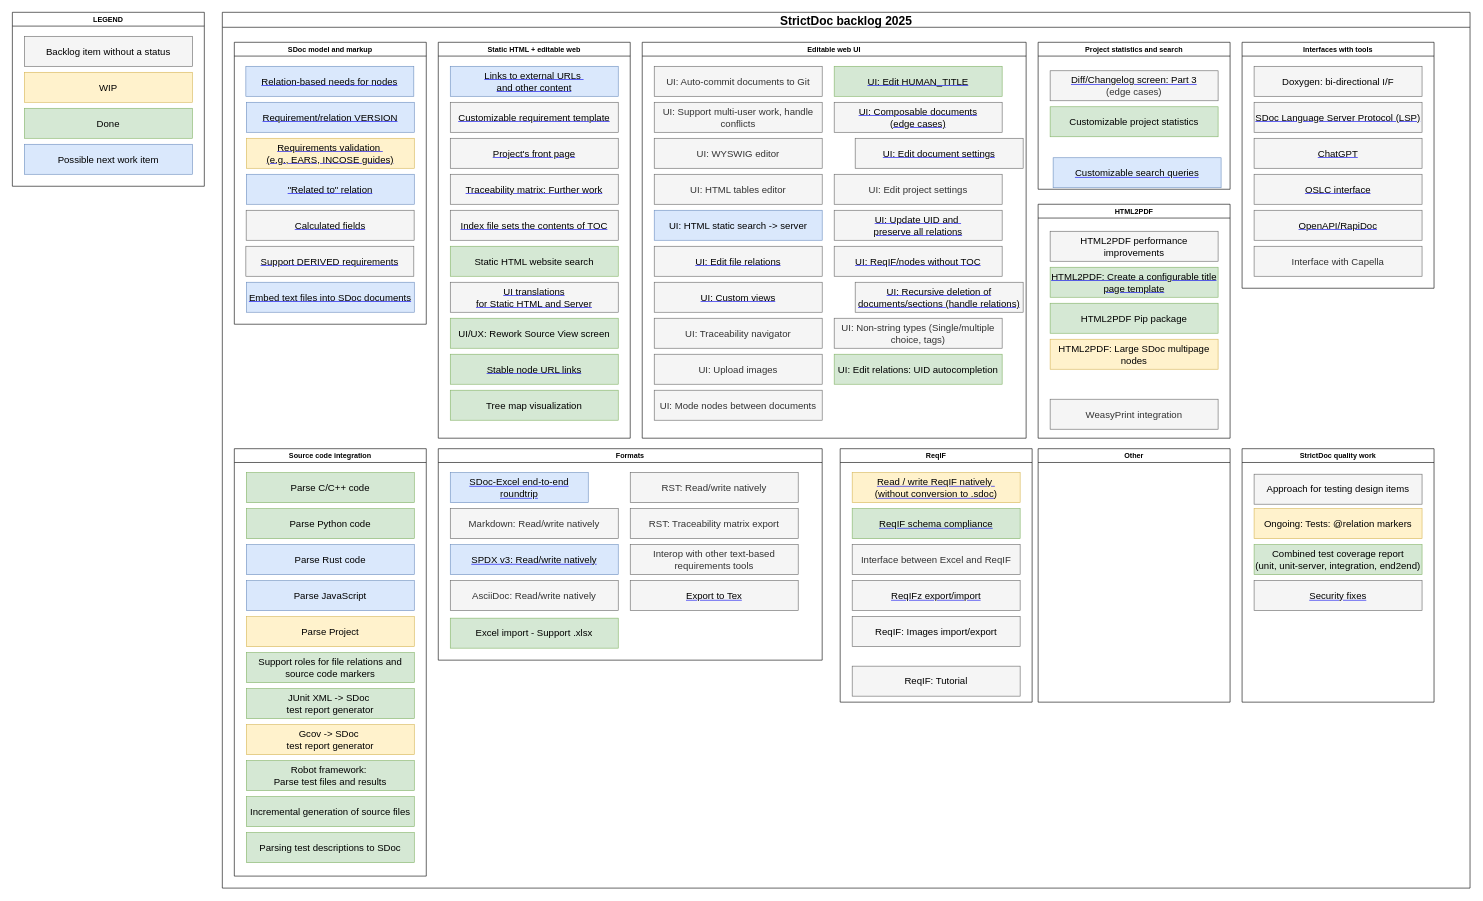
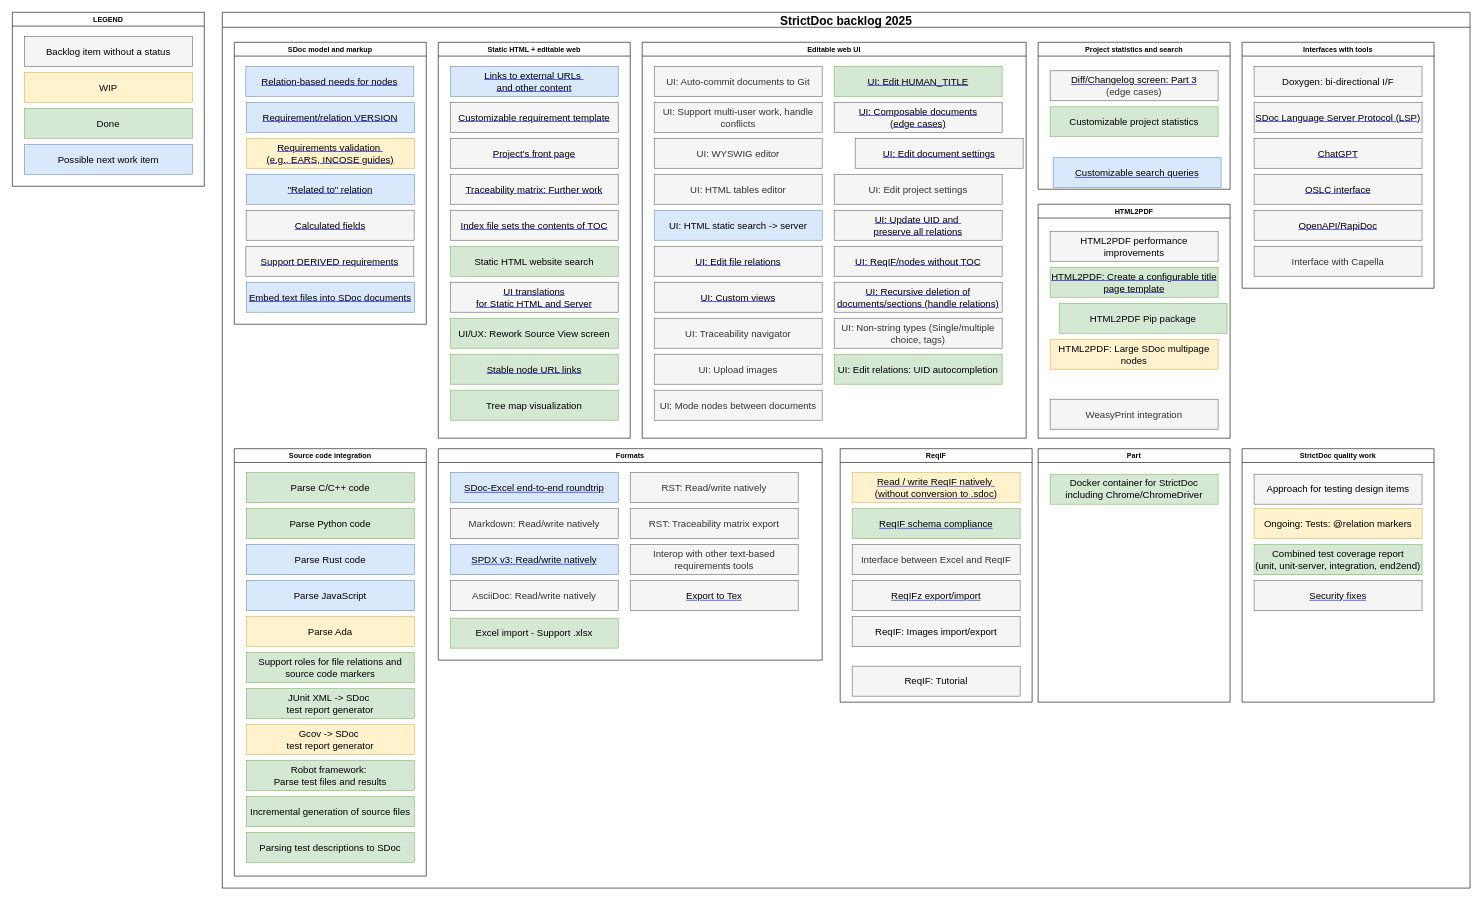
node "UI: Recursive deletion of documents/sections (handle relations)": moved (939, 297) -> (918, 297)
node "HTML2PDF Pip package": moved (1134, 318) -> (1143, 318)
node "Other": label "Other" -> "Part"
node "SDoc-Excel end-to-end roundtrip": size 138x30 -> 168x30
node "Docker container for StrictDoc including Chrome/ChromeDriver": added
node "Parse Project": label "Parse Project" -> "Parse Ada"
